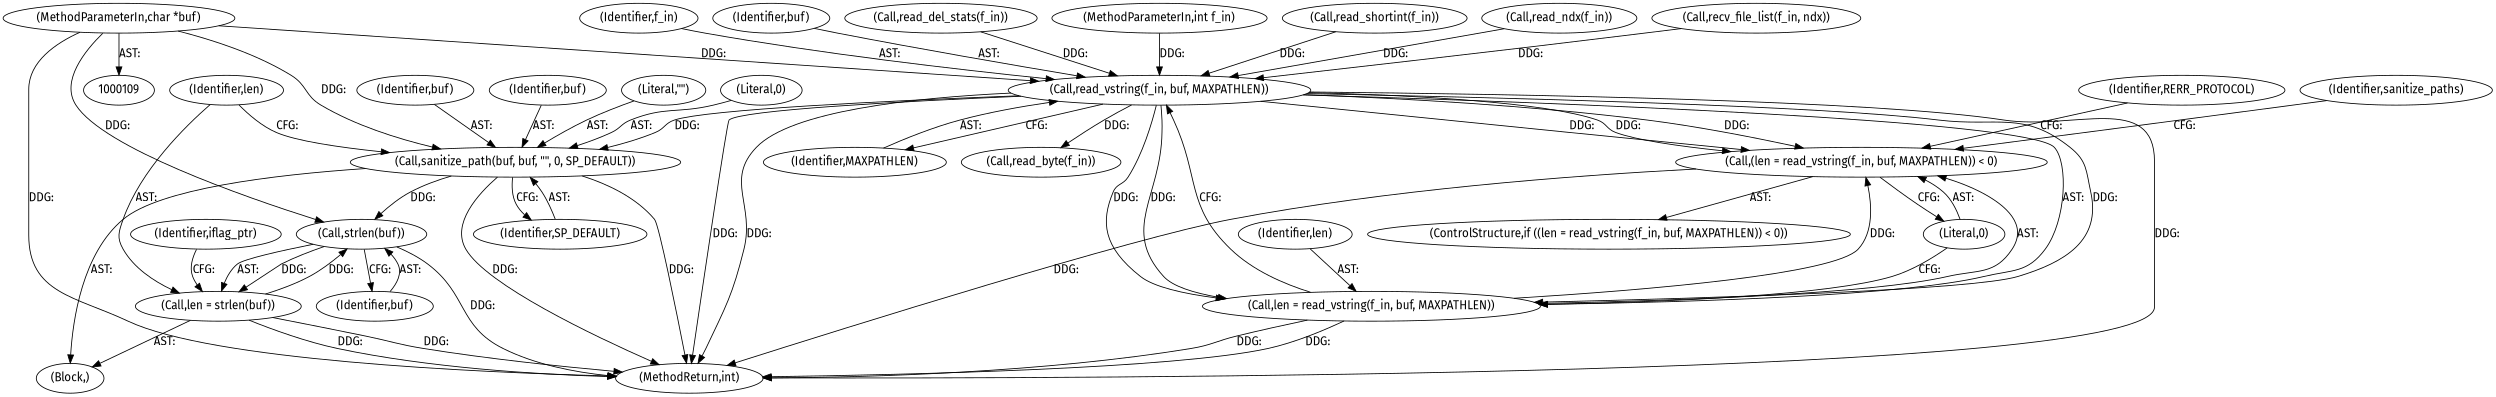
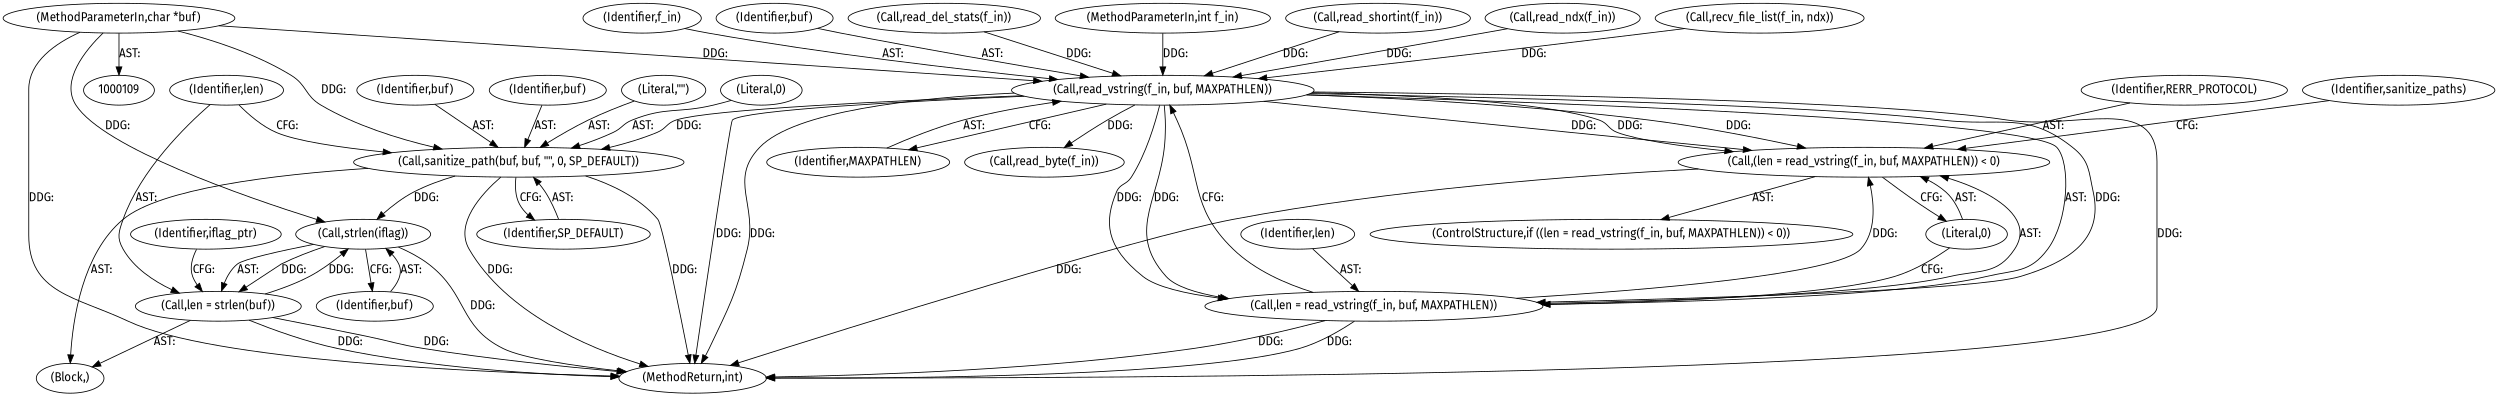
edge "(Identifier,RERR_PROTOCOL)" -> "(Call,(len = read_vstring(f_in, buf, MAXPATHLEN)) < 0)": label "CFG: " -> "AST: "
node "(Call,strlen(buf))": label "(Call,strlen(buf))" -> "(Call,strlen(iflag))"
